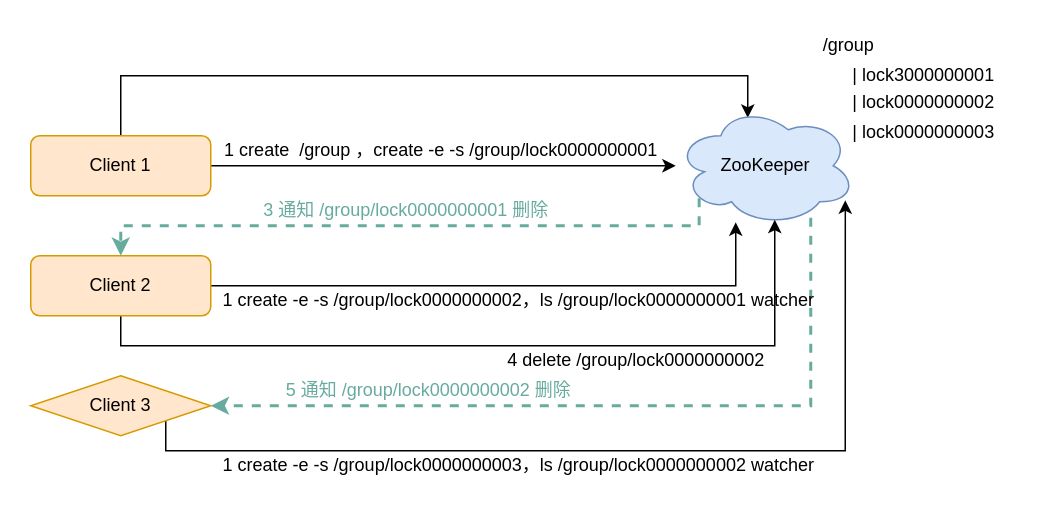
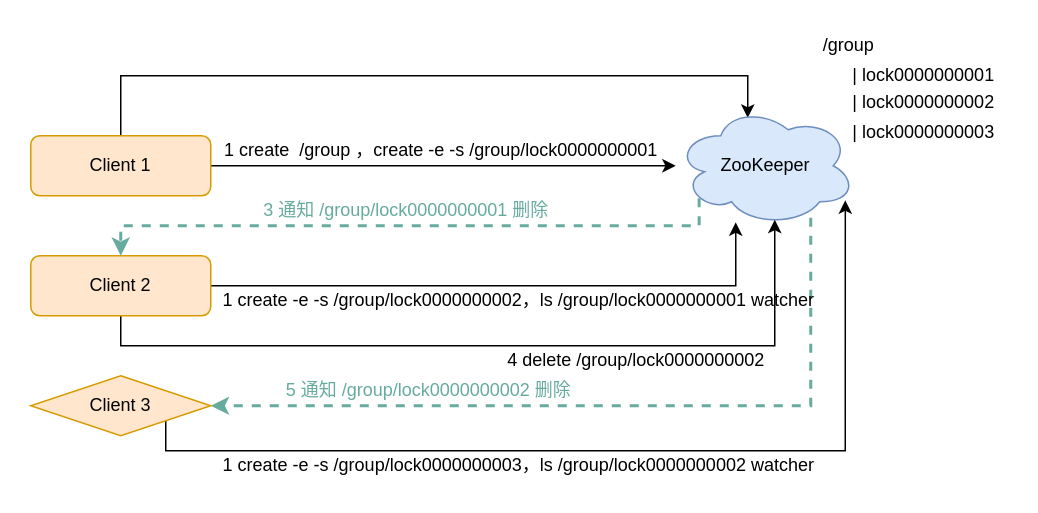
node "| lock3000000001": label "| lock3000000001" -> "| lock0000000001"
